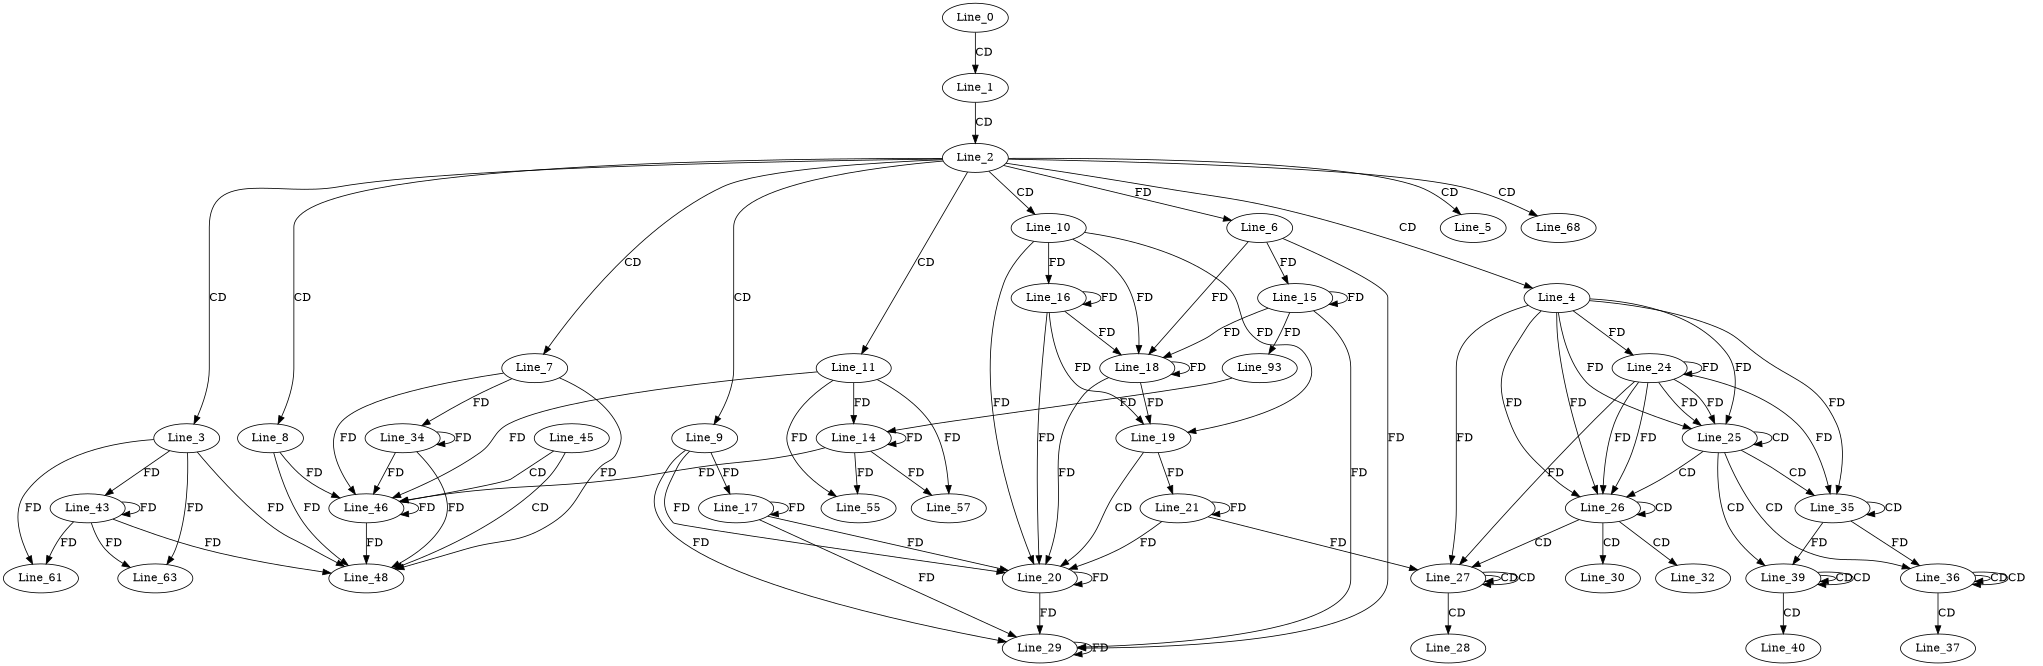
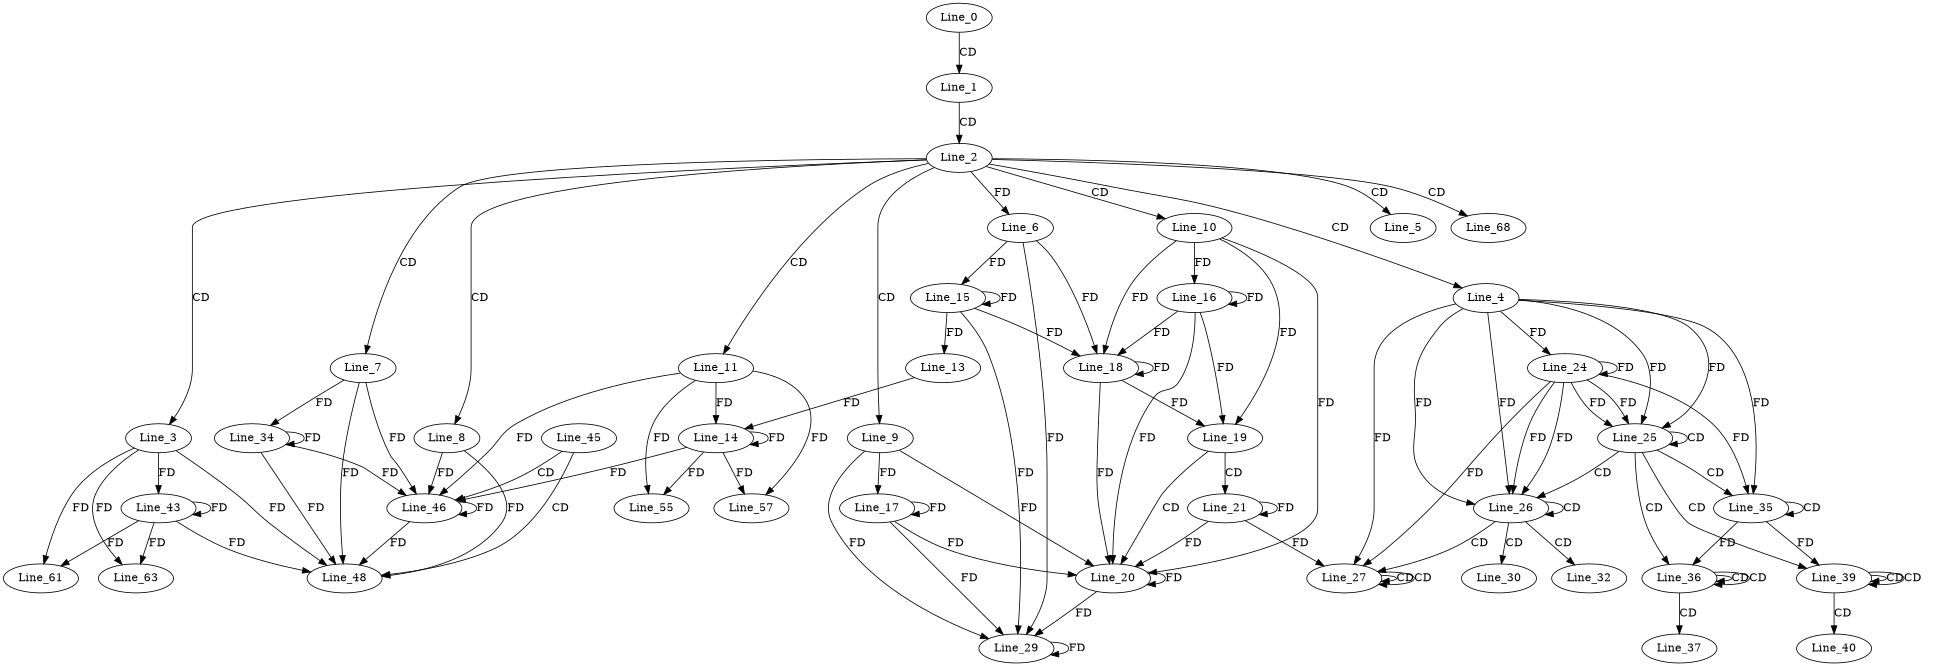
node "Line_93": label "Line_93" -> "Line_13"
edge "Line_19" -> "Line_21": label "FD" -> "CD"
node "Line_28": removed
